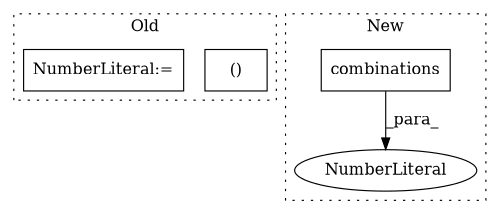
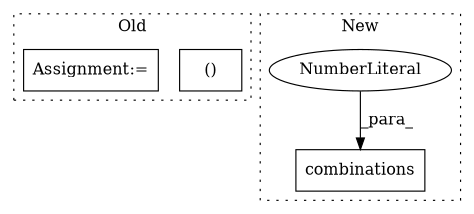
node "NumberLiteral:=": label "NumberLiteral:=" -> "Assignment:="
edge "combinations" -> "NumberLiteral": reversed
